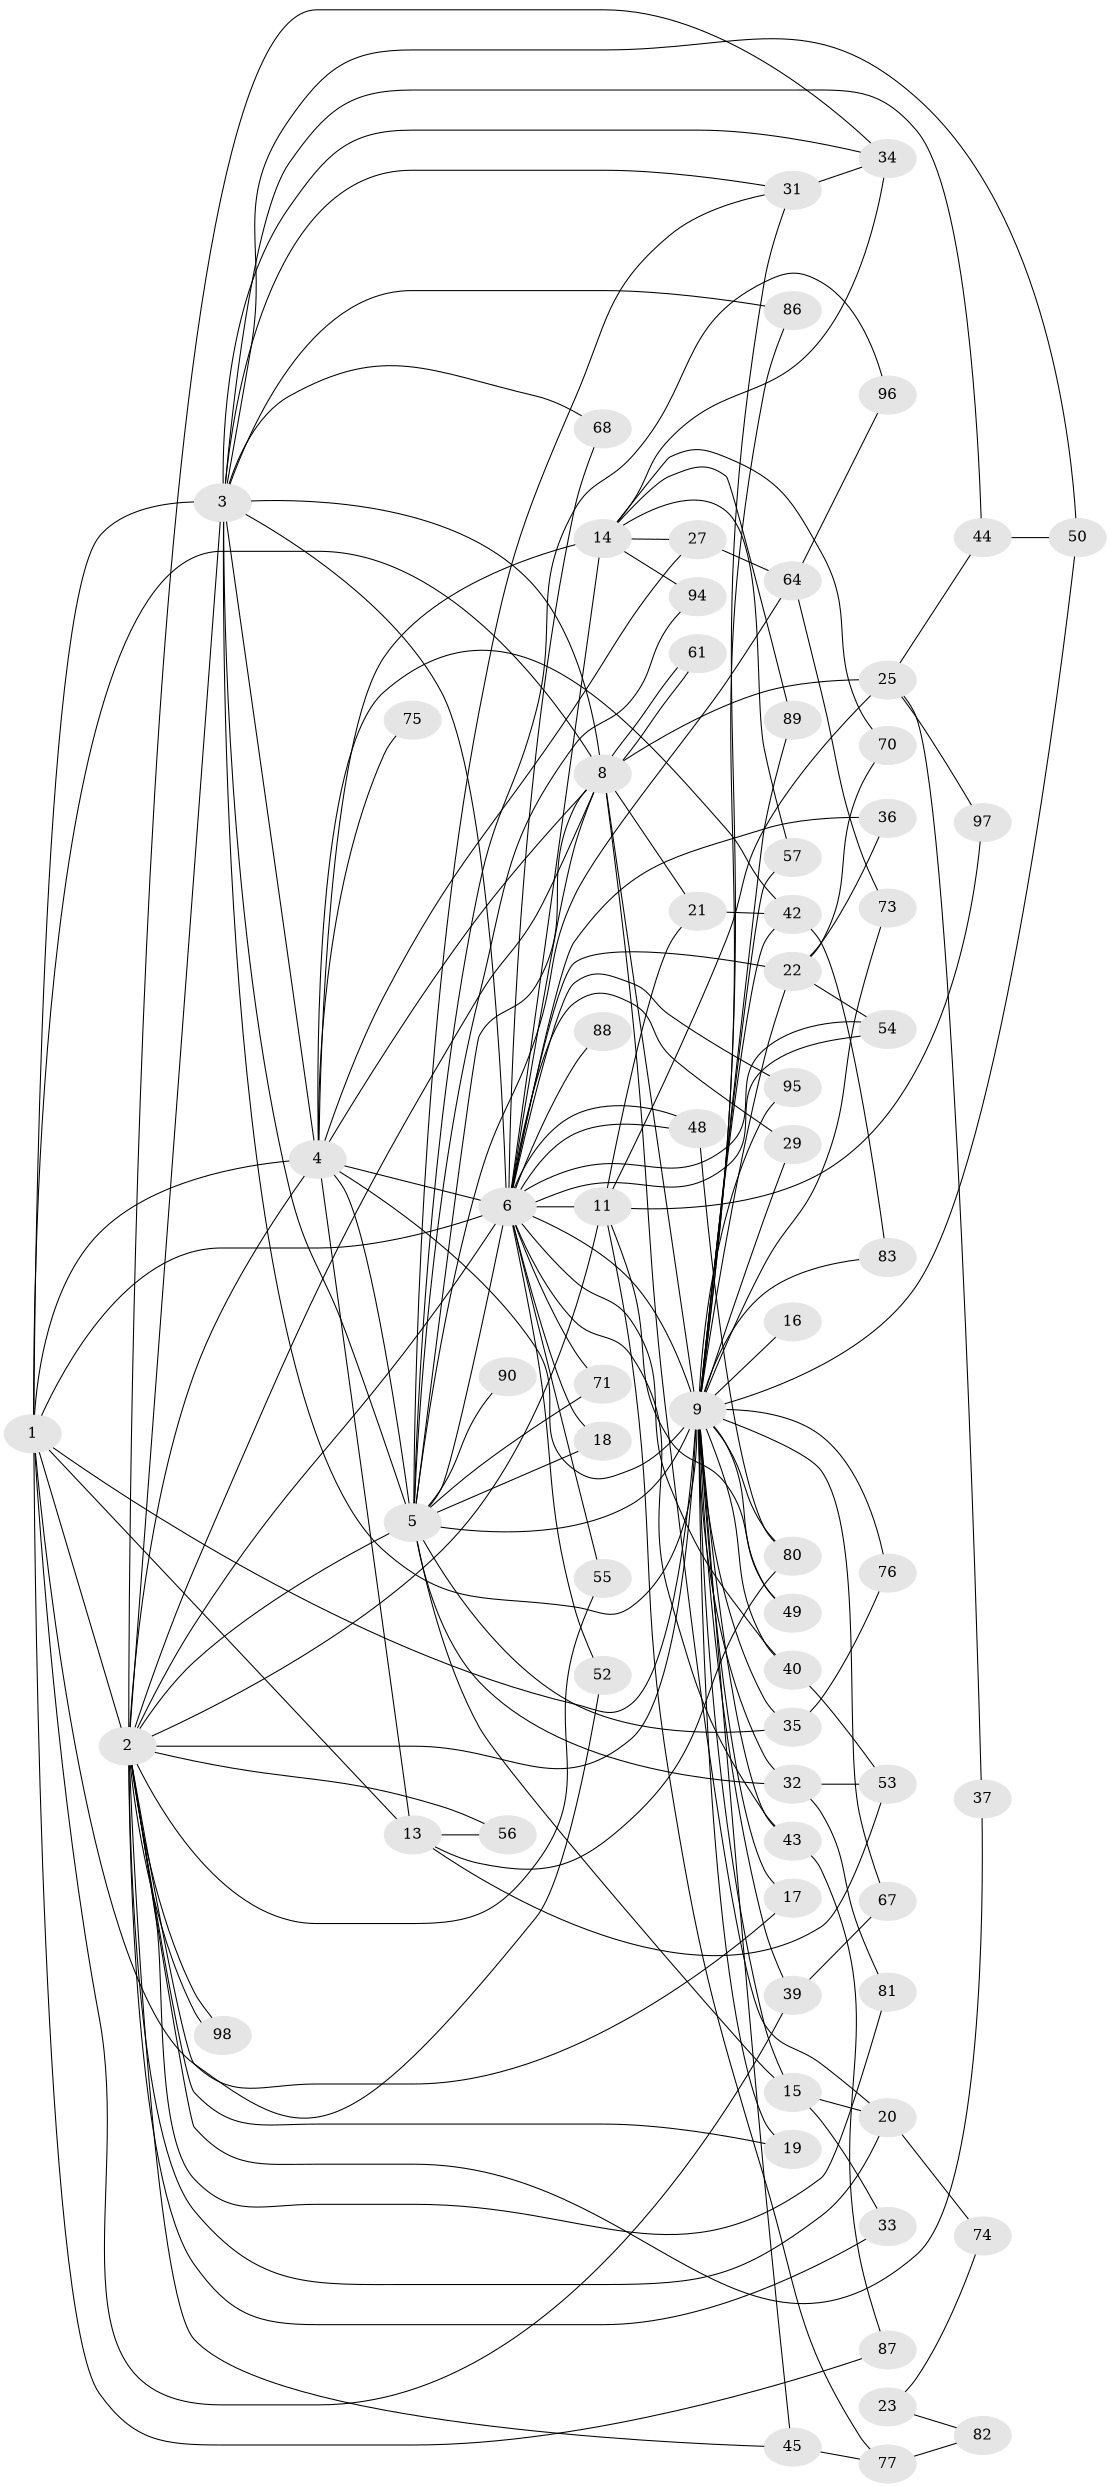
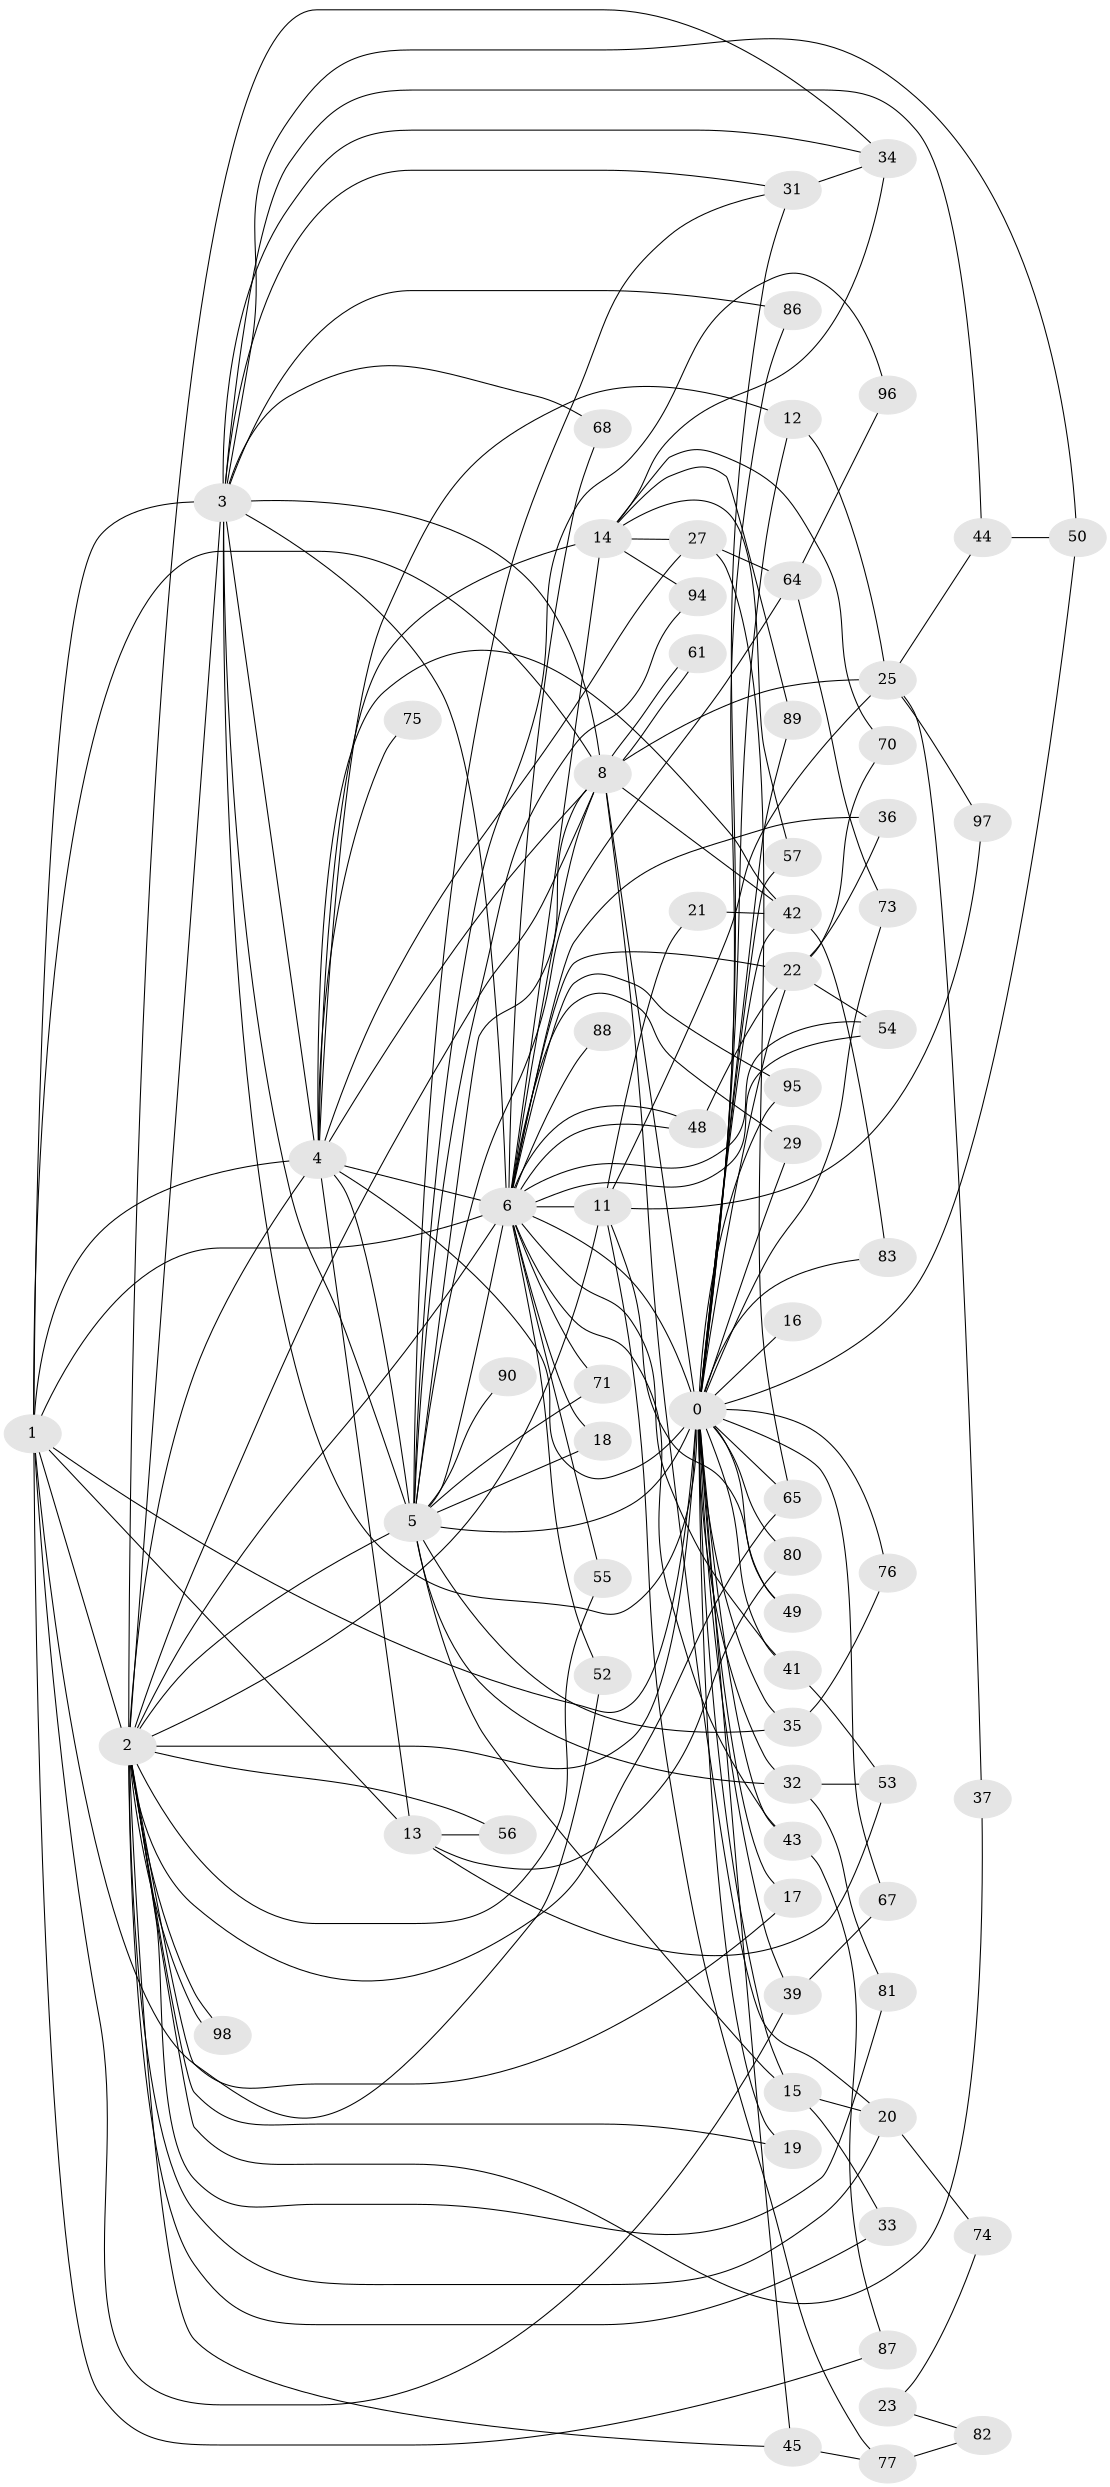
node "12": added
edge "8" -- "21": now "8" -- "42"
edge "48" -- "80": now "48" -- "22"
node "9": label "9" -> "0"
node "65": added
node "40": label "40" -> "41"
